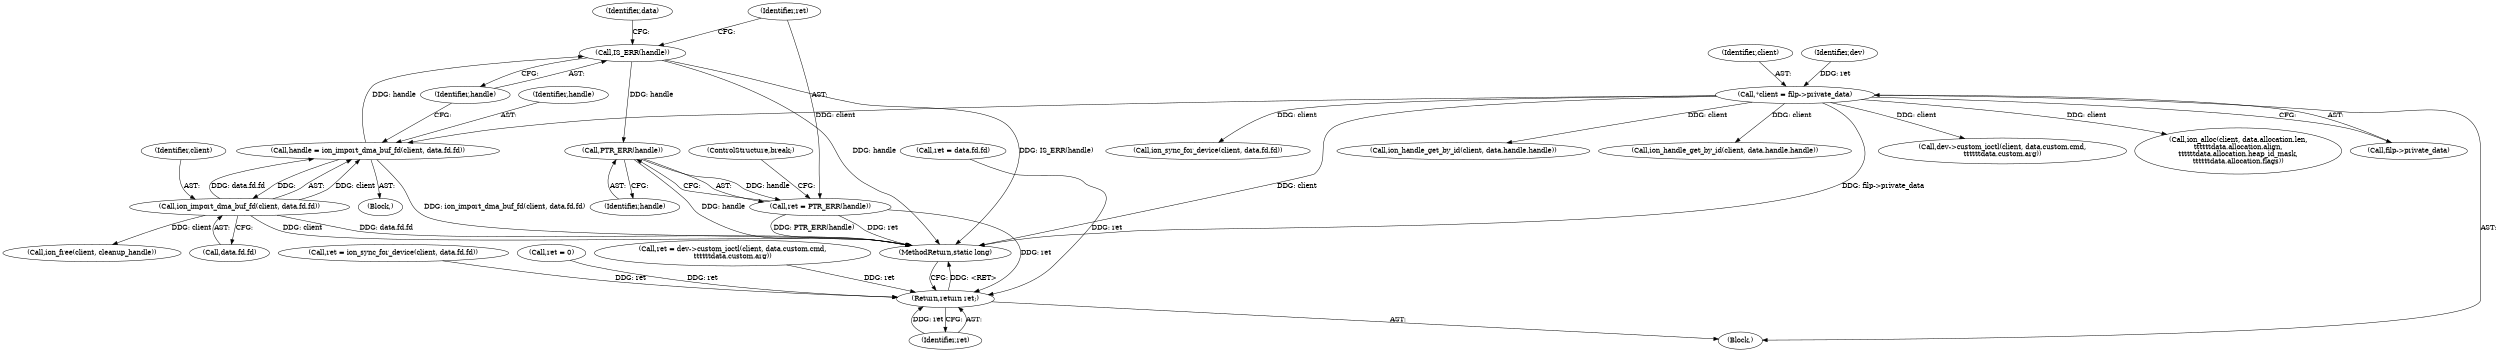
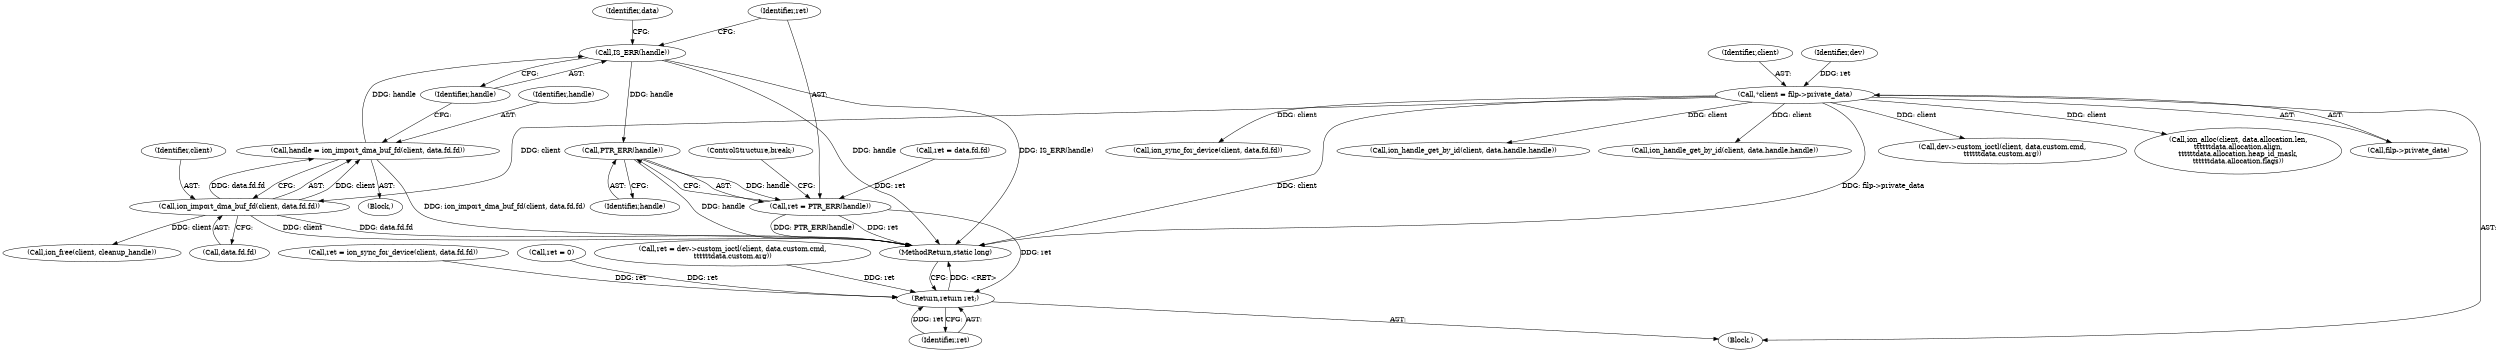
edge "(Call,*client = filp->private_data)" -> "(Call,handle = ion_import_dma_buf_fd(client, data.fd.fd))": now "(Call,*client = filp->private_data)" -> "(Call,ion_import_dma_buf_fd(client, data.fd.fd))"
edge "(Call,*client = filp->private_data)" -> "(Call,filp->private_data)": label "CFG: " -> "AST: "
edge "(Call,handle = ion_import_dma_buf_fd(client, data.fd.fd))" -> "(Call,ion_import_dma_buf_fd(client, data.fd.fd))": label "DDG: " -> "CFG: "
edge "(Call,ret = data.fd.fd)" -> "(Return,return ret;)": now "(Call,ret = data.fd.fd)" -> "(Call,ret = PTR_ERR(handle))"
